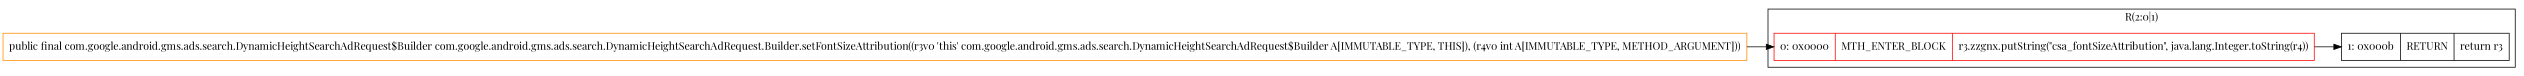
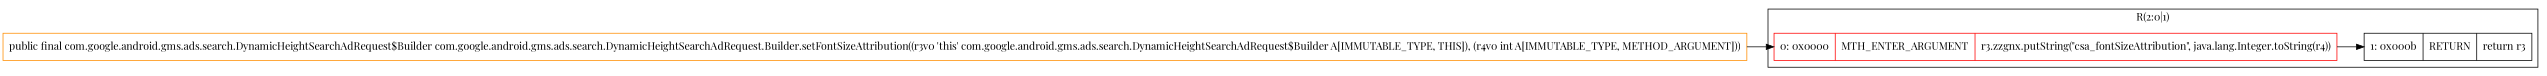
node "0: 0x0000": text "MTH_ENTER_BLOCK" -> "MTH_ENTER_ARGUMENT"
